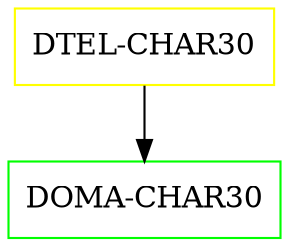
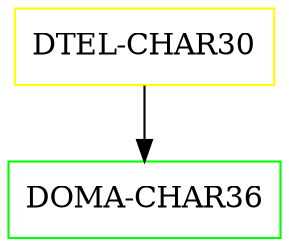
node "DOMA-CHAR30": label "DOMA-CHAR30" -> "DOMA-CHAR36"
